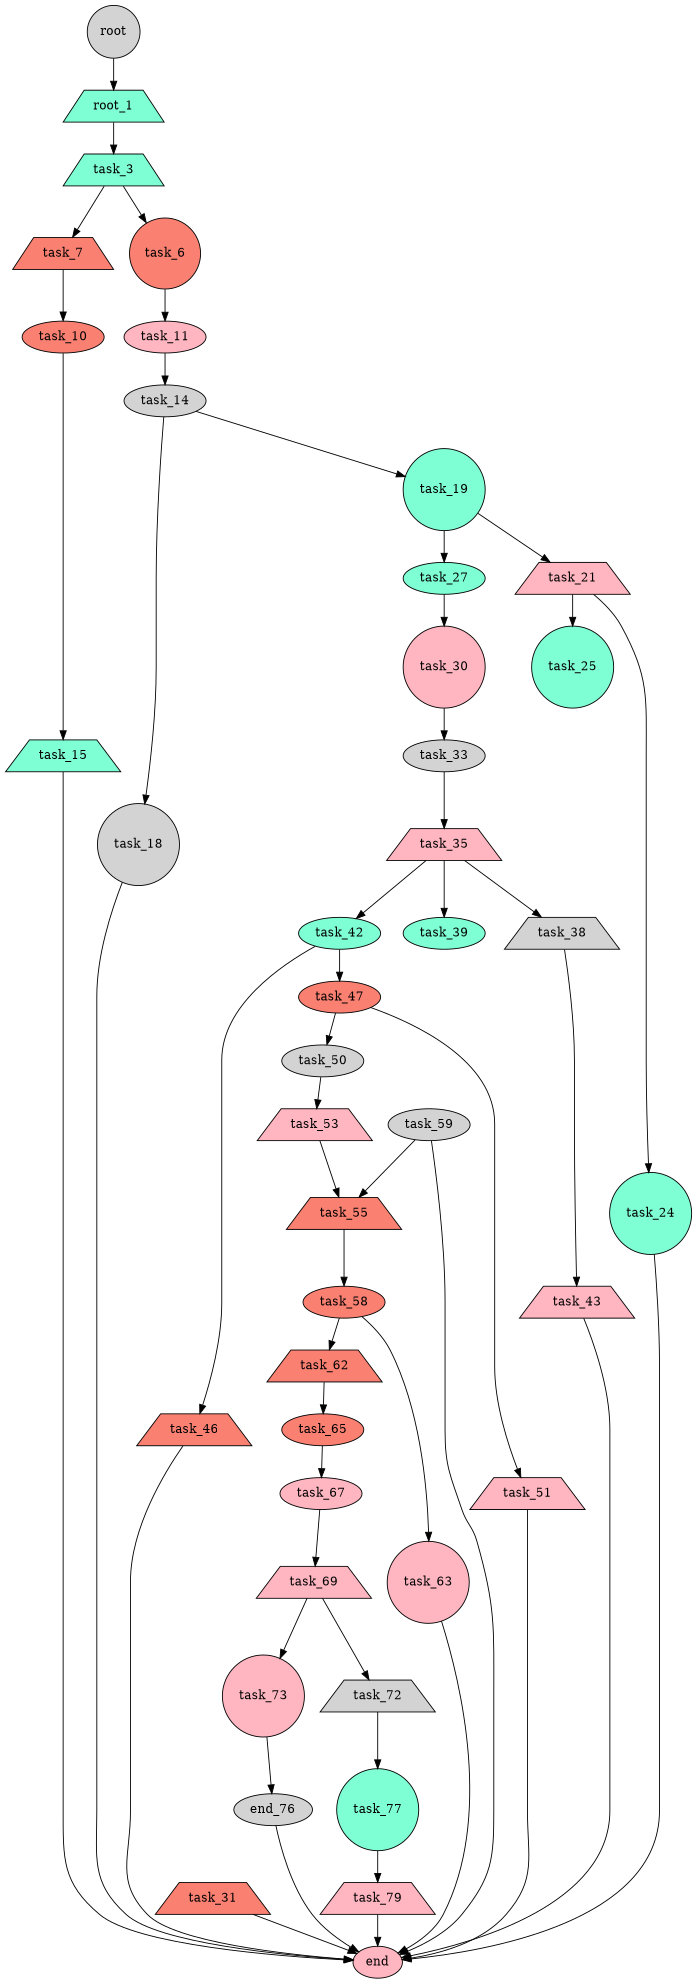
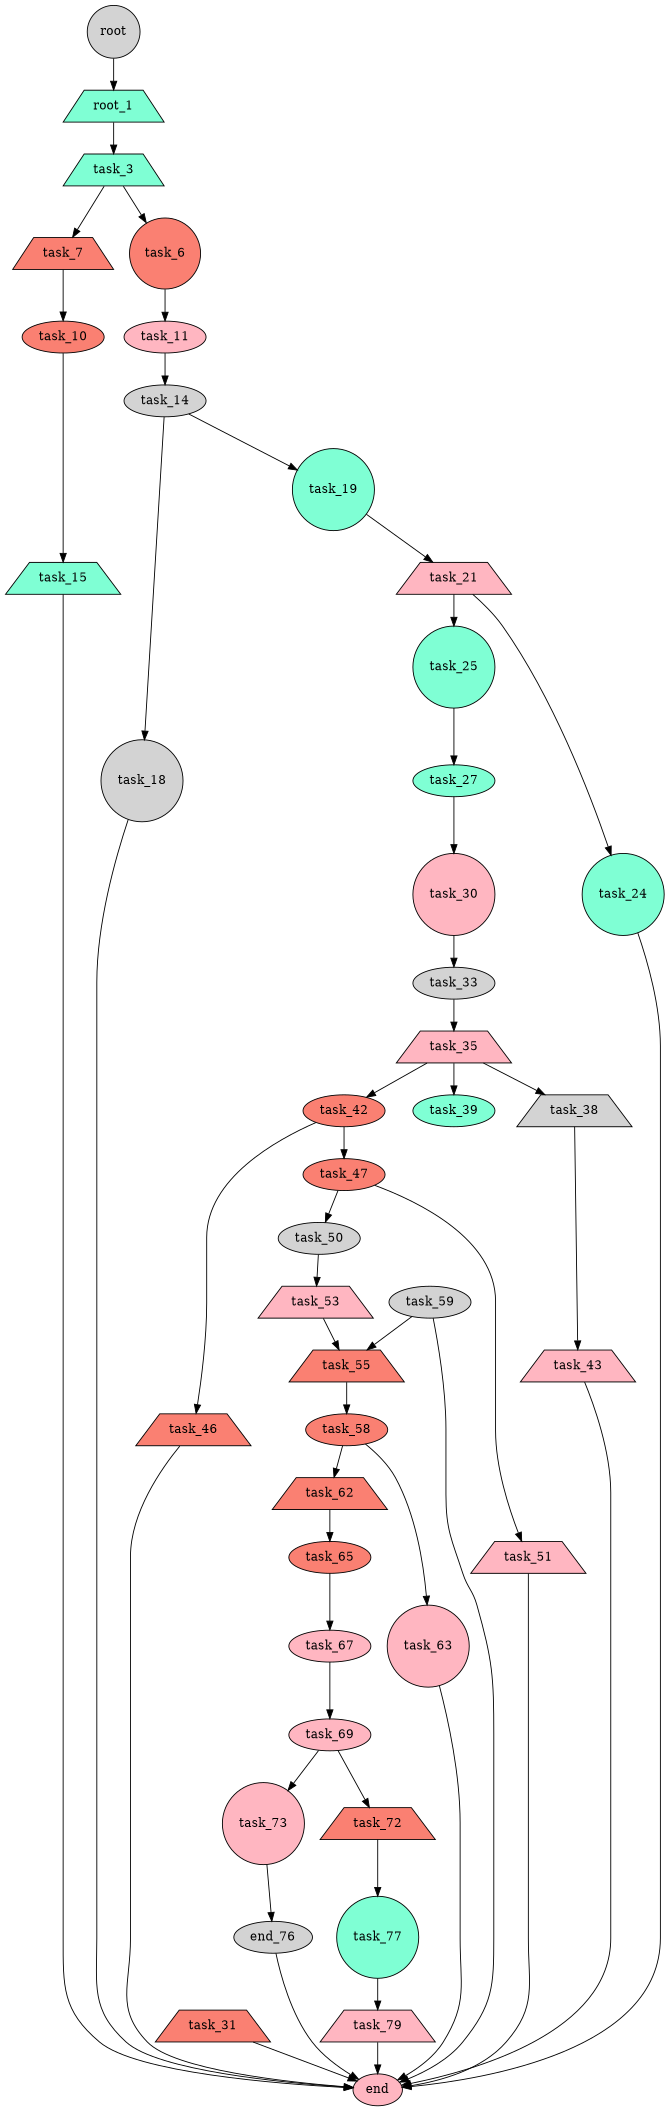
edge "task_19" -> "task_27": now "task_25" -> "task_27"
node "task_42": fillcolor aquamarine -> salmon
node "task_69": shape trapezium -> ellipse
node "task_72": fillcolor lightgrey -> salmon
